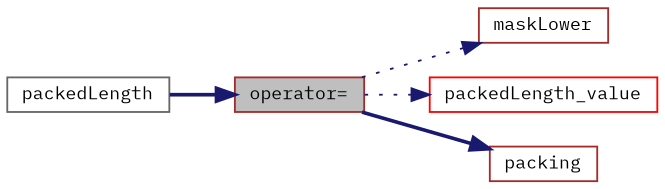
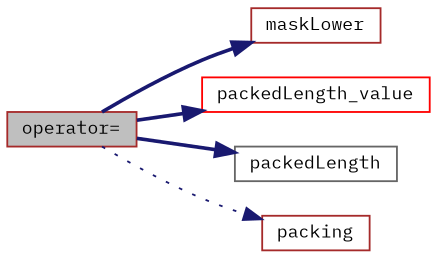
edge "operator=" -> "maskLower": style dotted -> bold
edge "packedLength" -> "operator=": reversed
edge "operator=" -> "packedLength_value": style dotted -> bold
edge "operator=" -> "packing": style bold -> dotted
